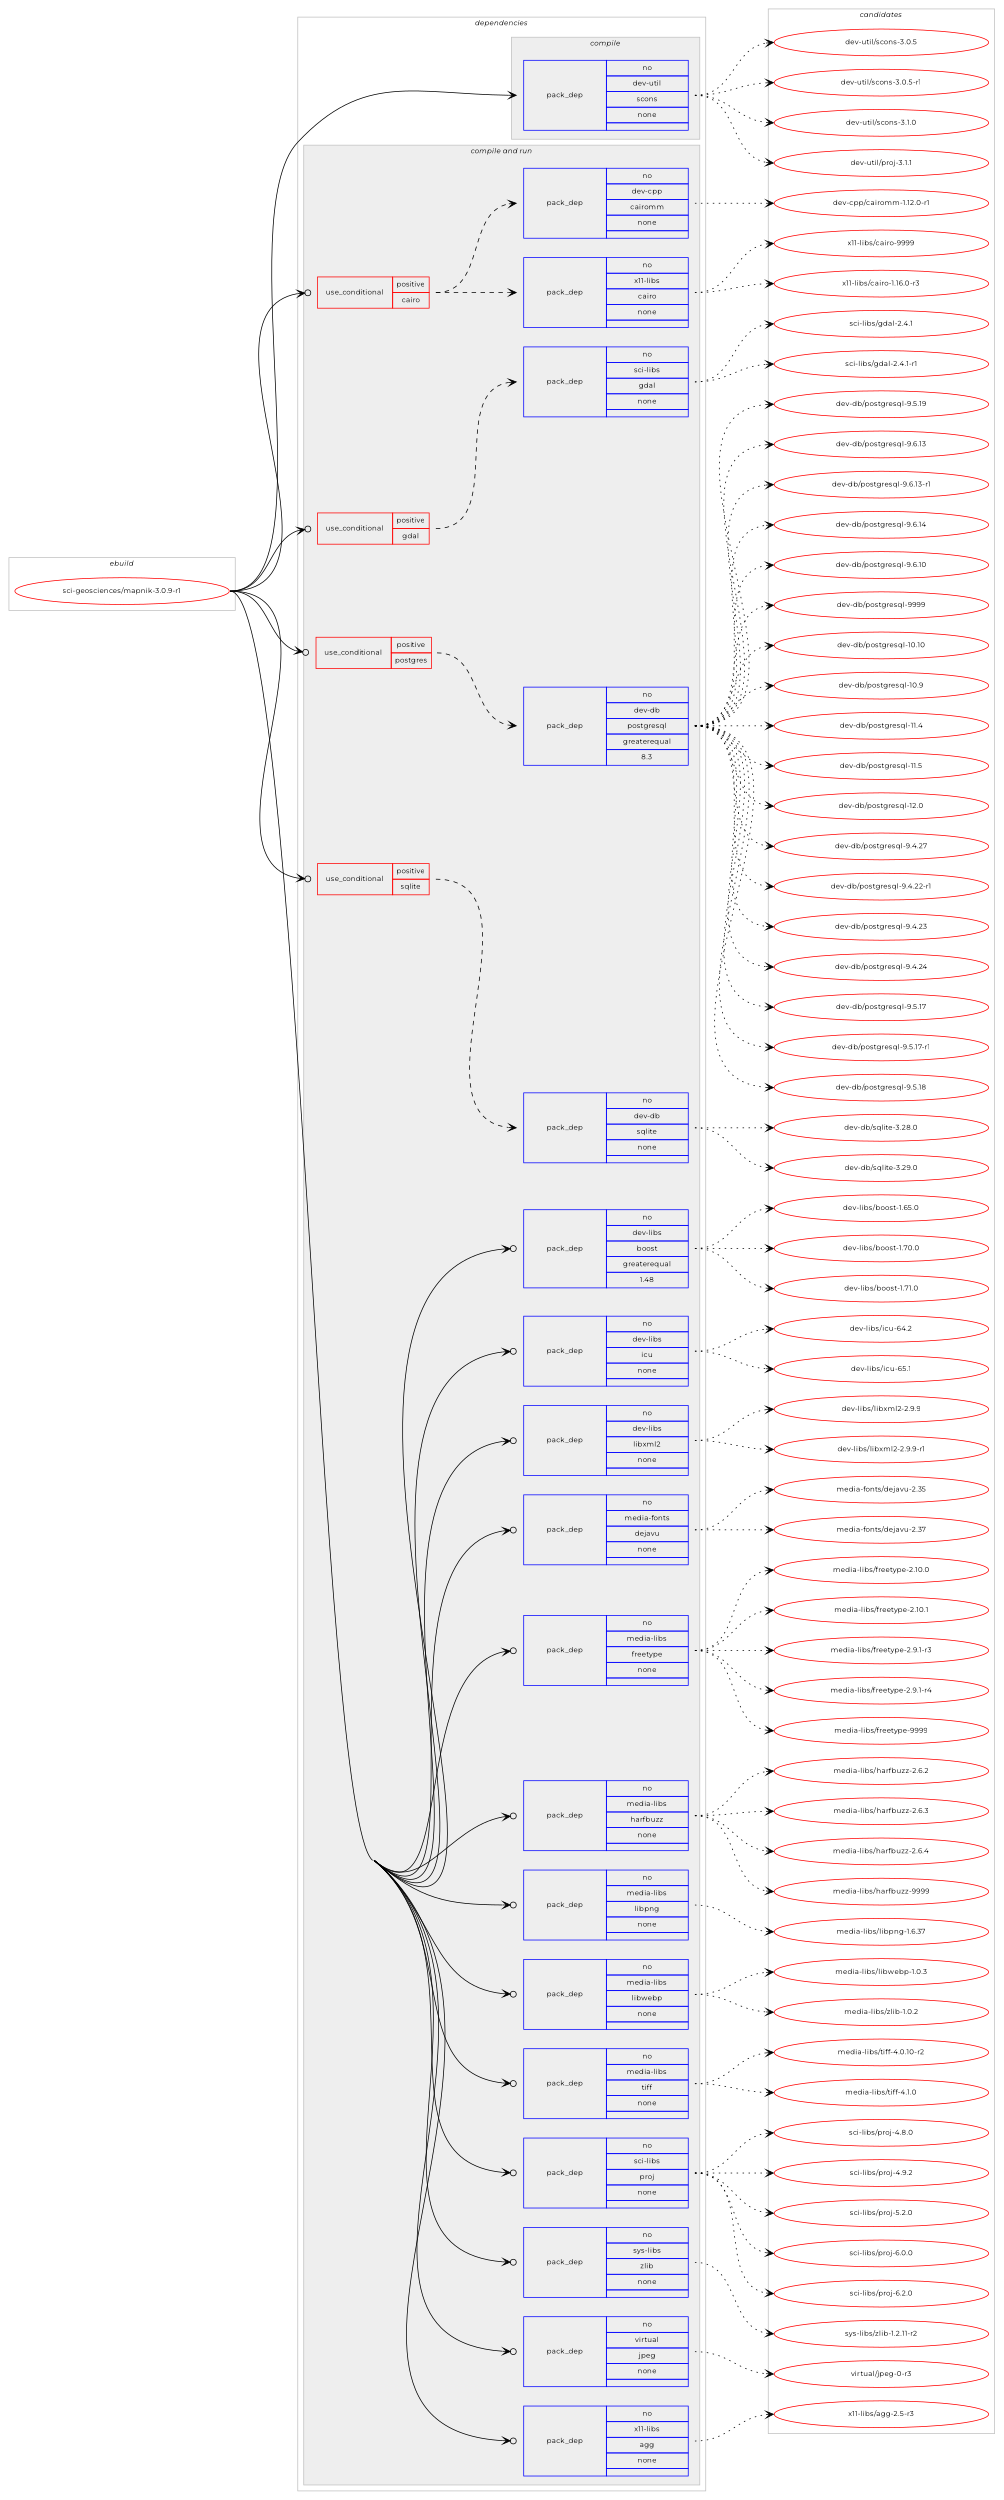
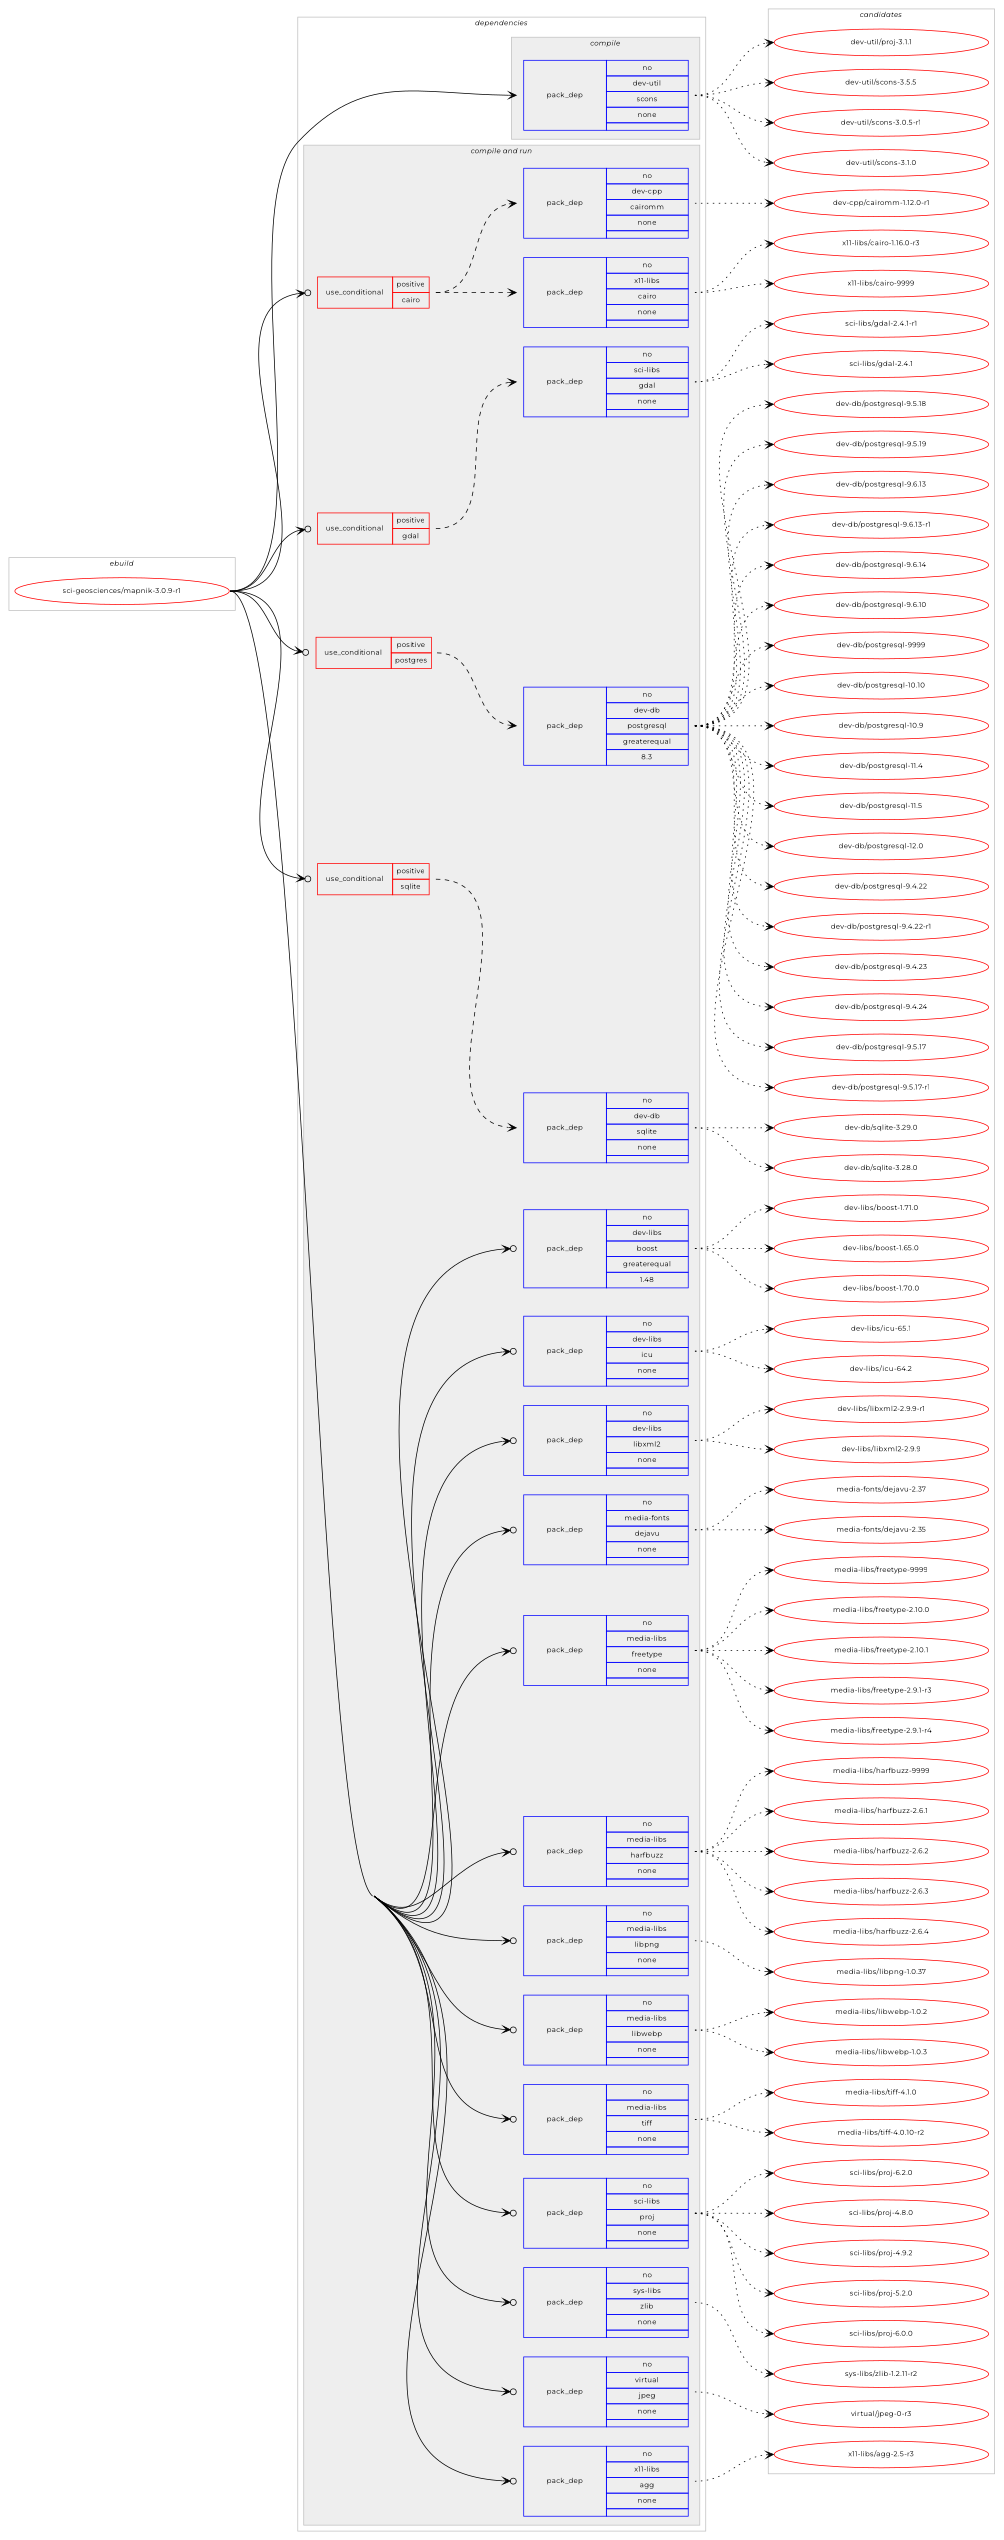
node "dev-util/scons-3.0.5": label "dev-util/scons-3.0.5" -> "dev-util/scons-3.5.5"
node "dev-db/postgresql-9.4.27": label "dev-db/postgresql-9.4.27" -> "dev-db/postgresql-9.4.22"
node "media-libs/harfbuzz-2.6.1": added
node "media-libs/libpng-1.6.37": label "media-libs/libpng-1.6.37" -> "media-libs/libpng-1.0.37"
node "media-libs/zlib-1.0.2": label "media-libs/zlib-1.0.2" -> "media-libs/libwebp-1.0.2"
